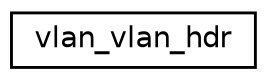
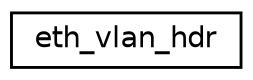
node "vlan_vlan_hdr": label "vlan_vlan_hdr" -> "eth_vlan_hdr"
